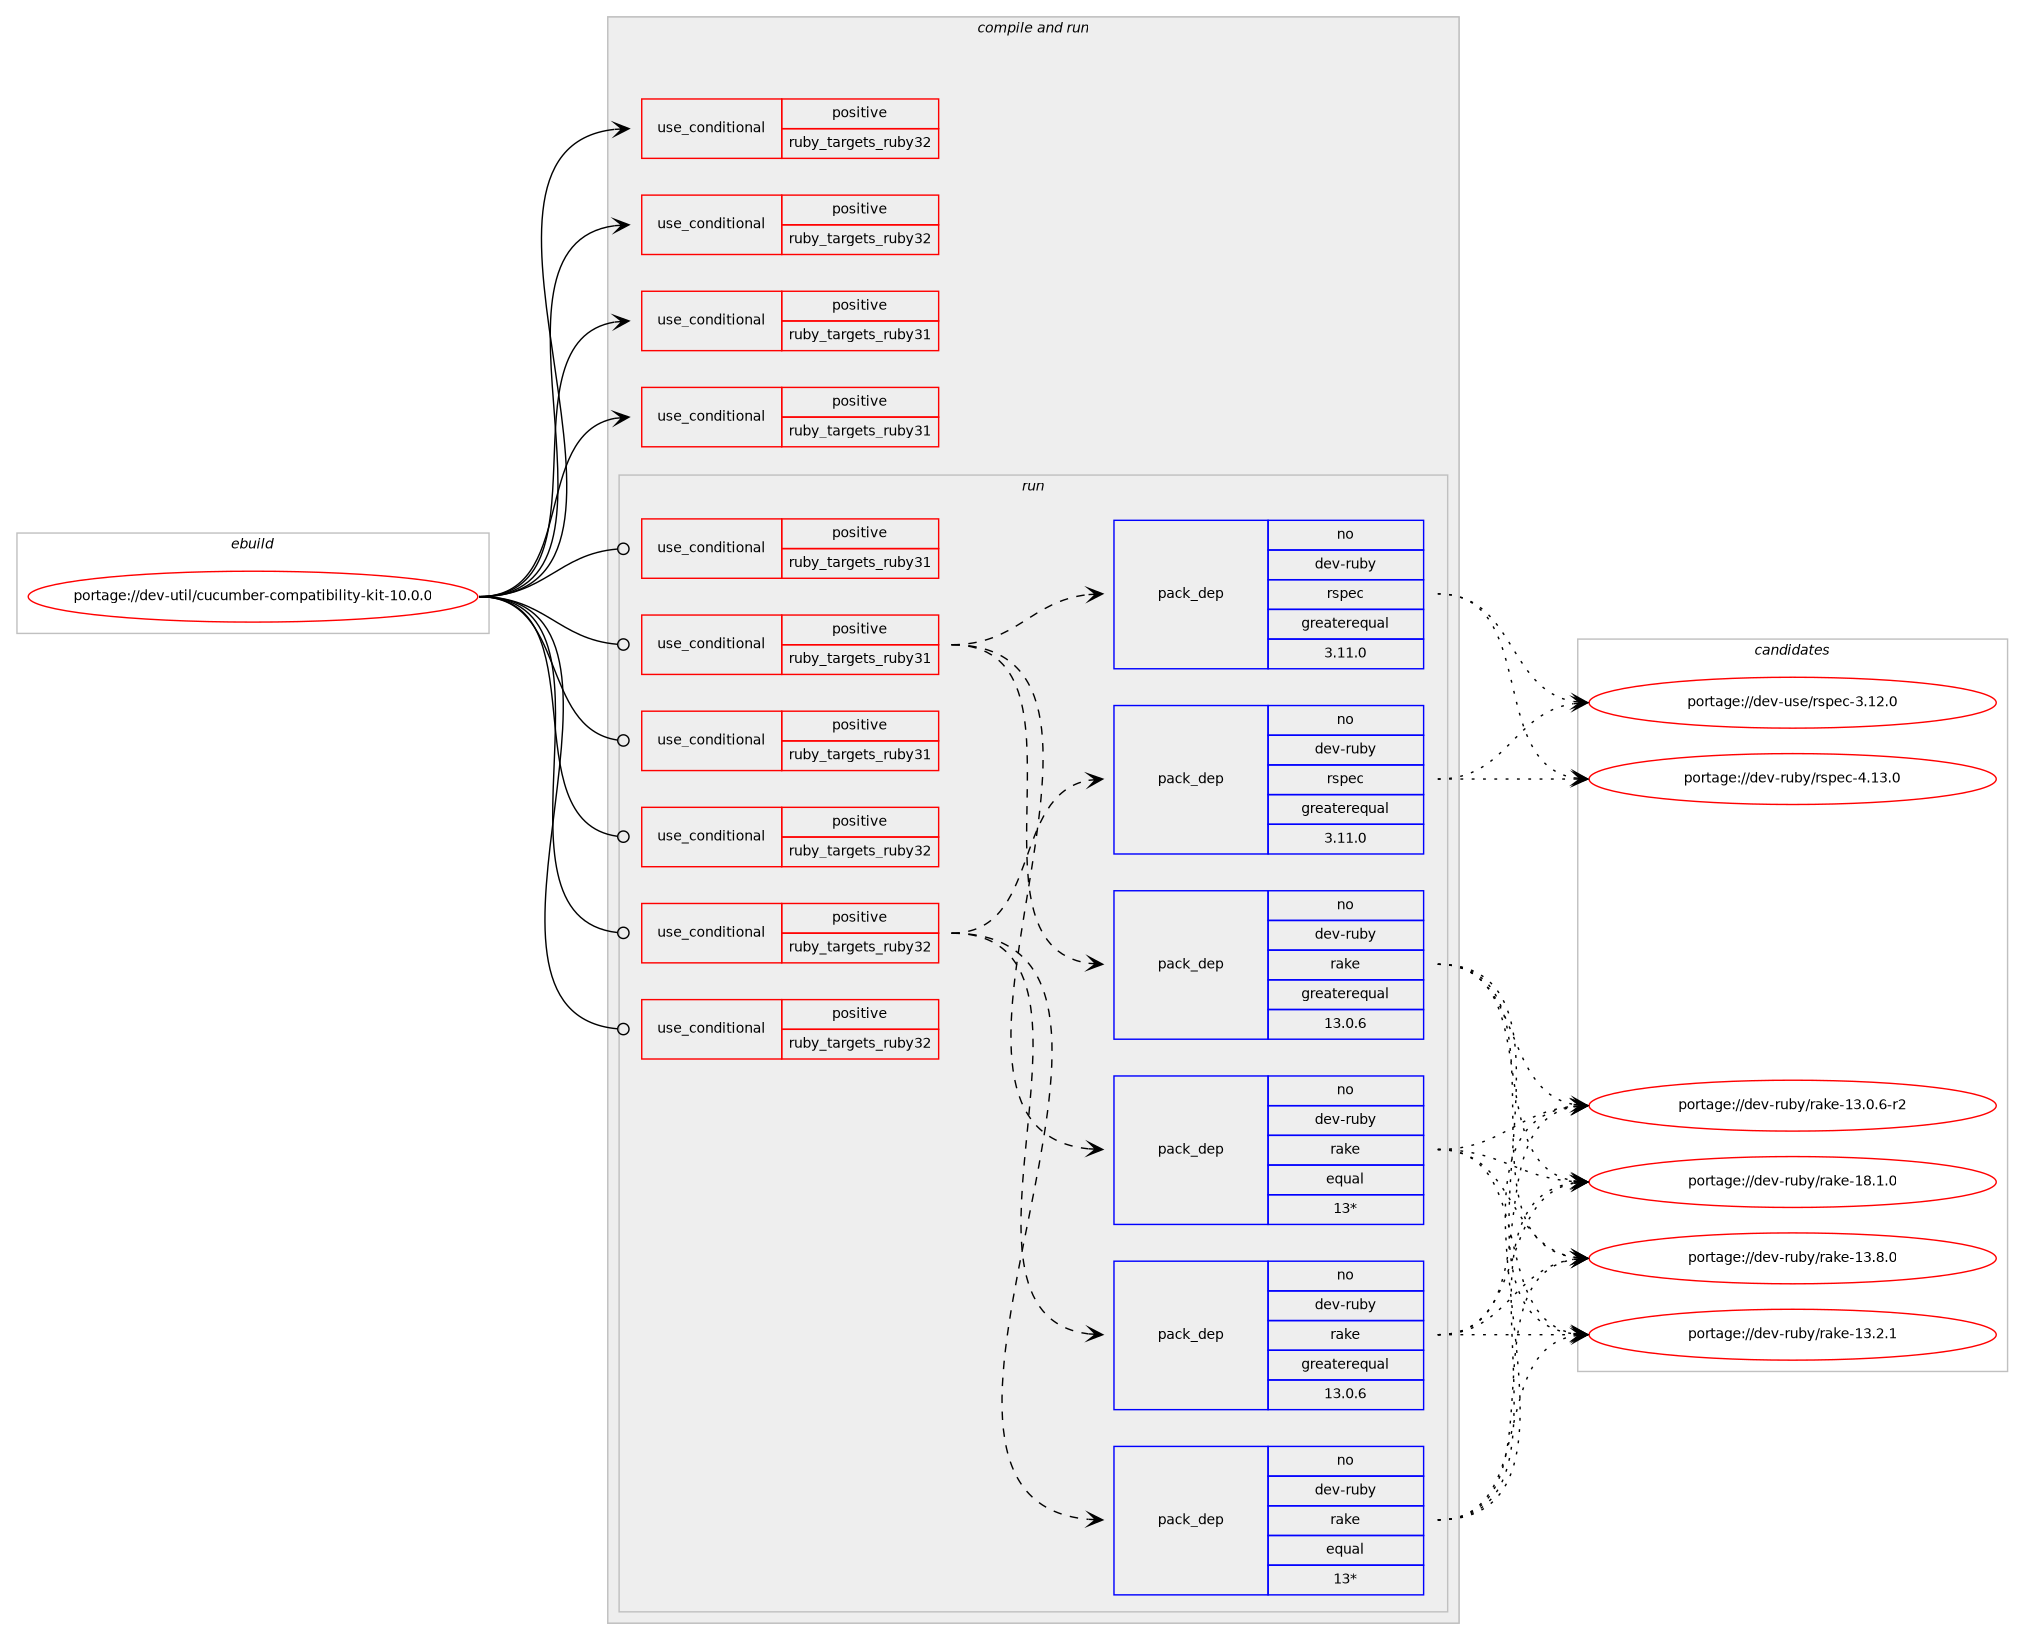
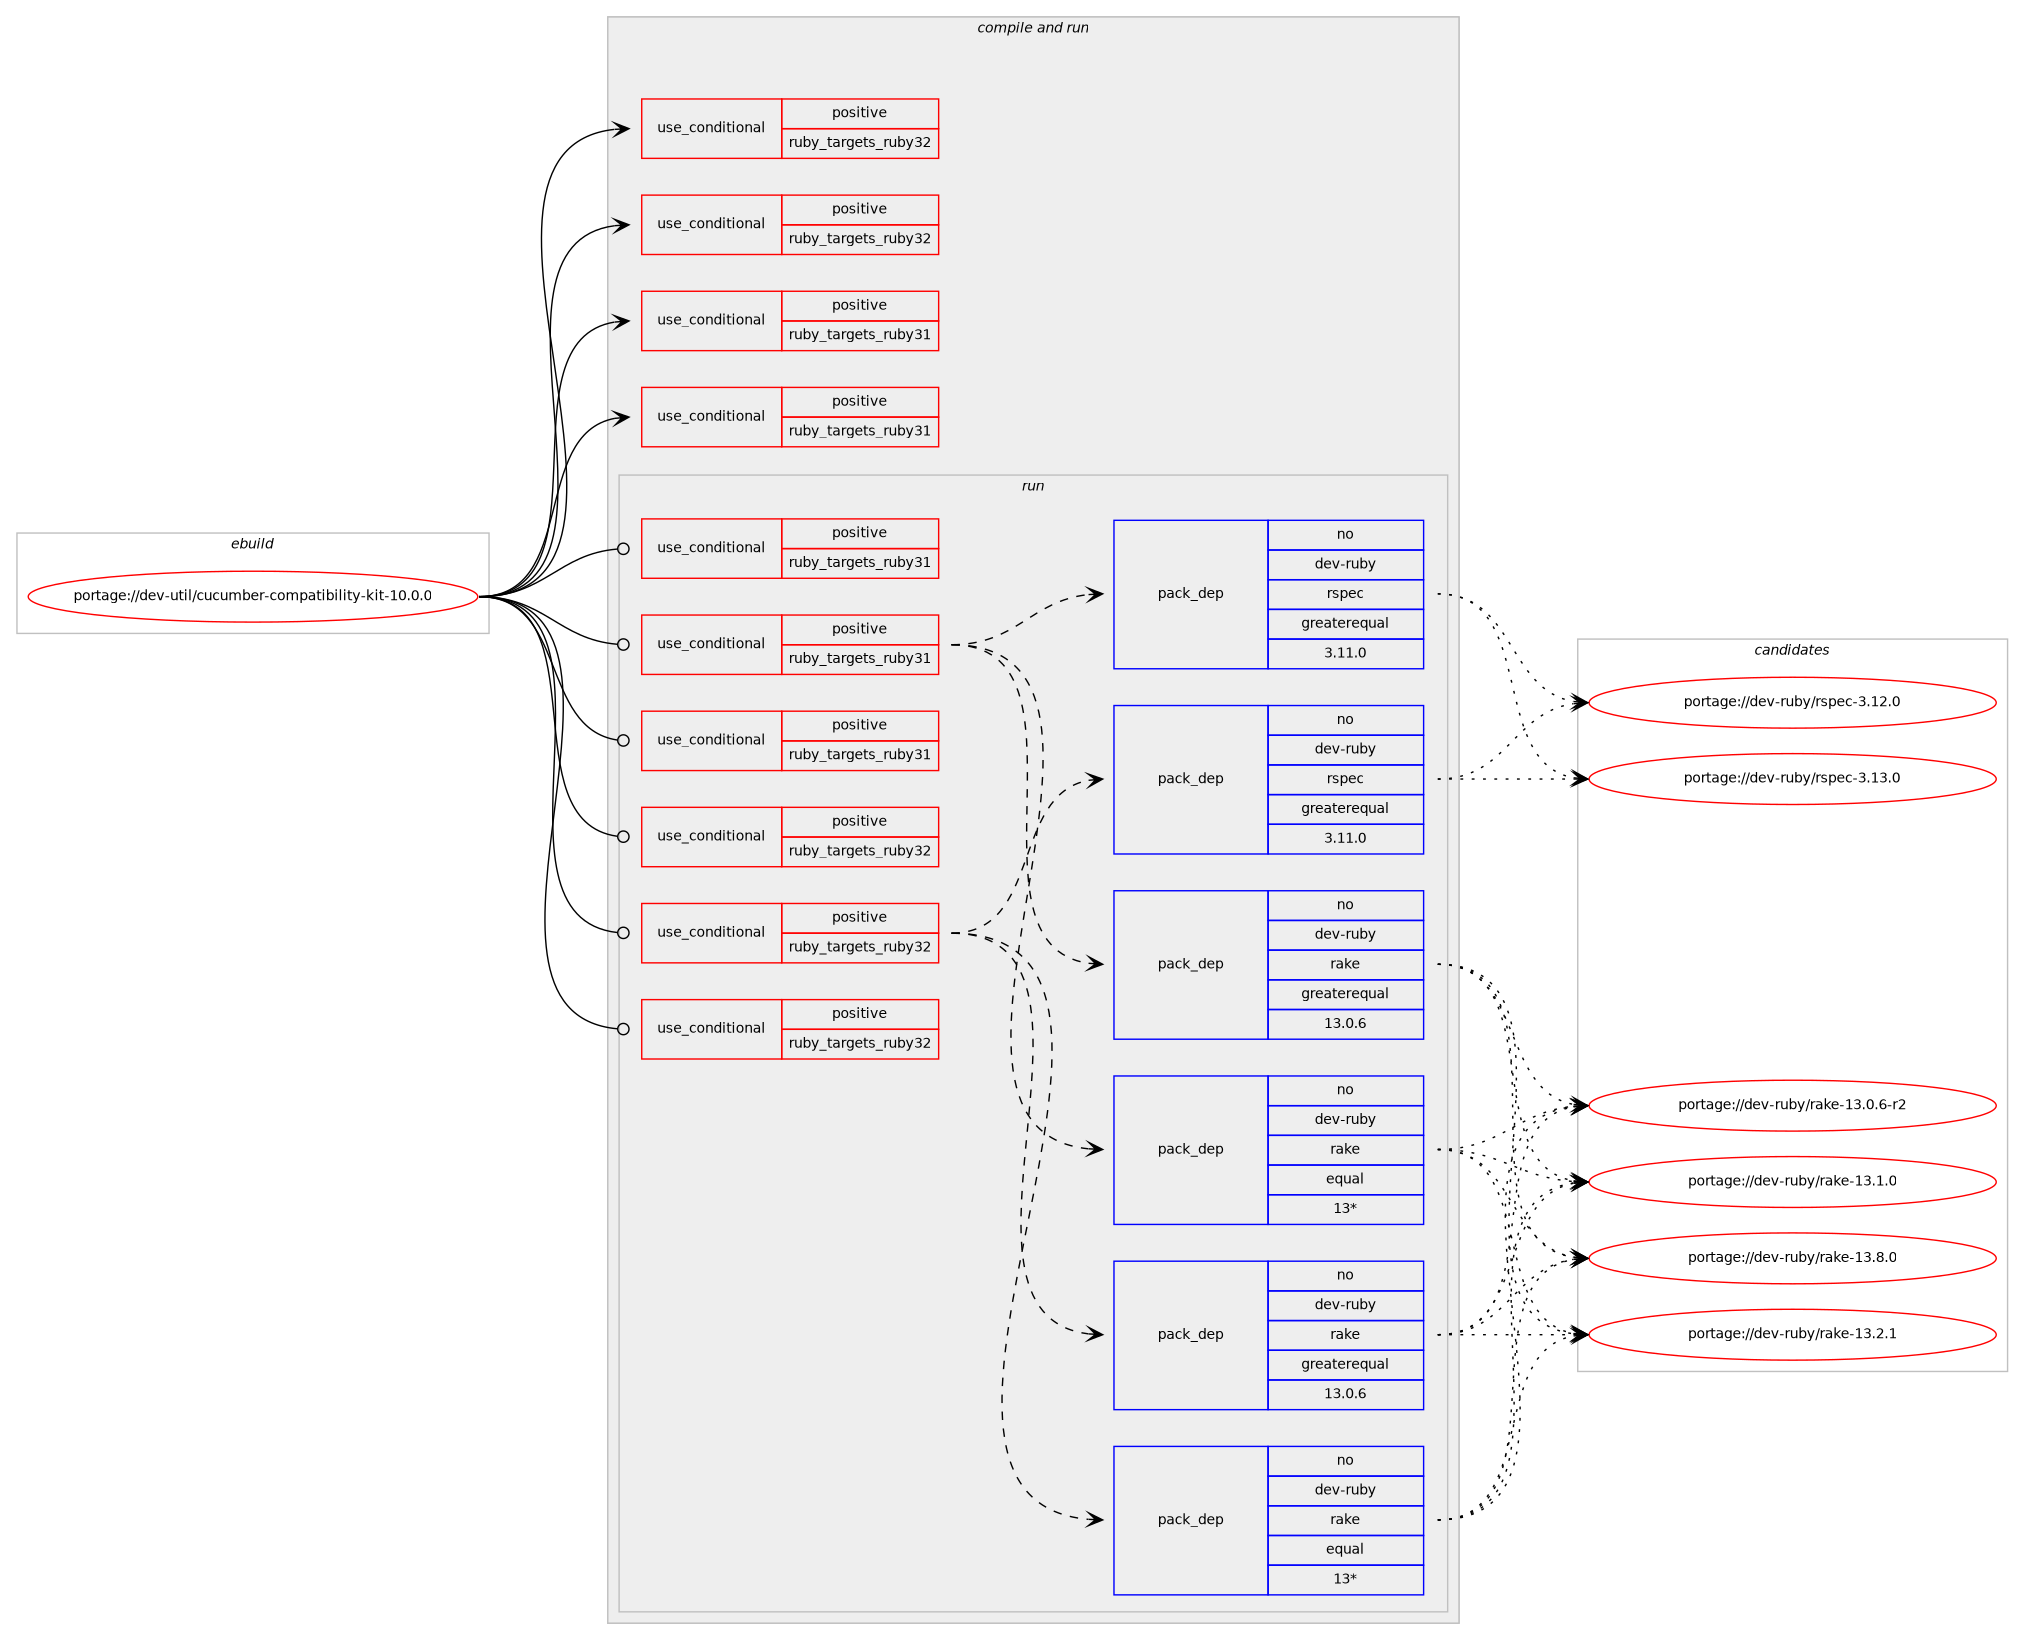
node "portage://dev-use/rspec-3.12.0": label "portage://dev-use/rspec-3.12.0" -> "portage://dev-ruby/rspec-3.12.0"
node "portage://dev-ruby/rspec-4.13.0": label "portage://dev-ruby/rspec-4.13.0" -> "portage://dev-ruby/rspec-3.13.0"
node "portage://dev-ruby/rake-18.1.0": label "portage://dev-ruby/rake-18.1.0" -> "portage://dev-ruby/rake-13.1.0"
